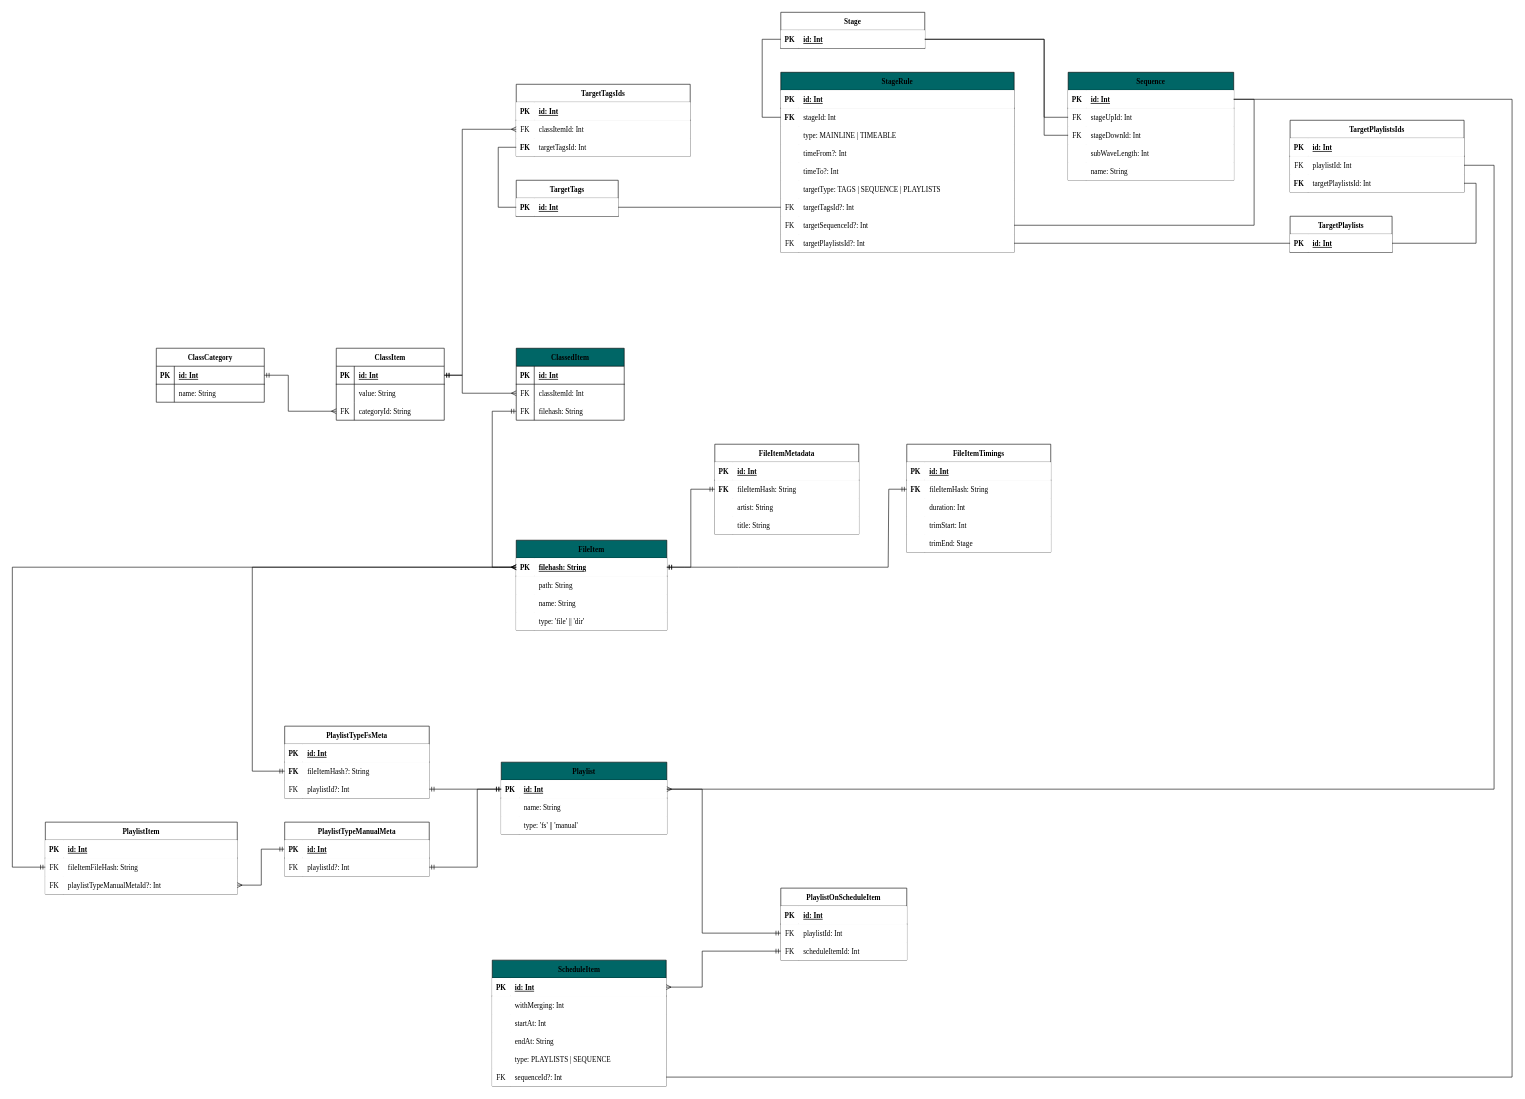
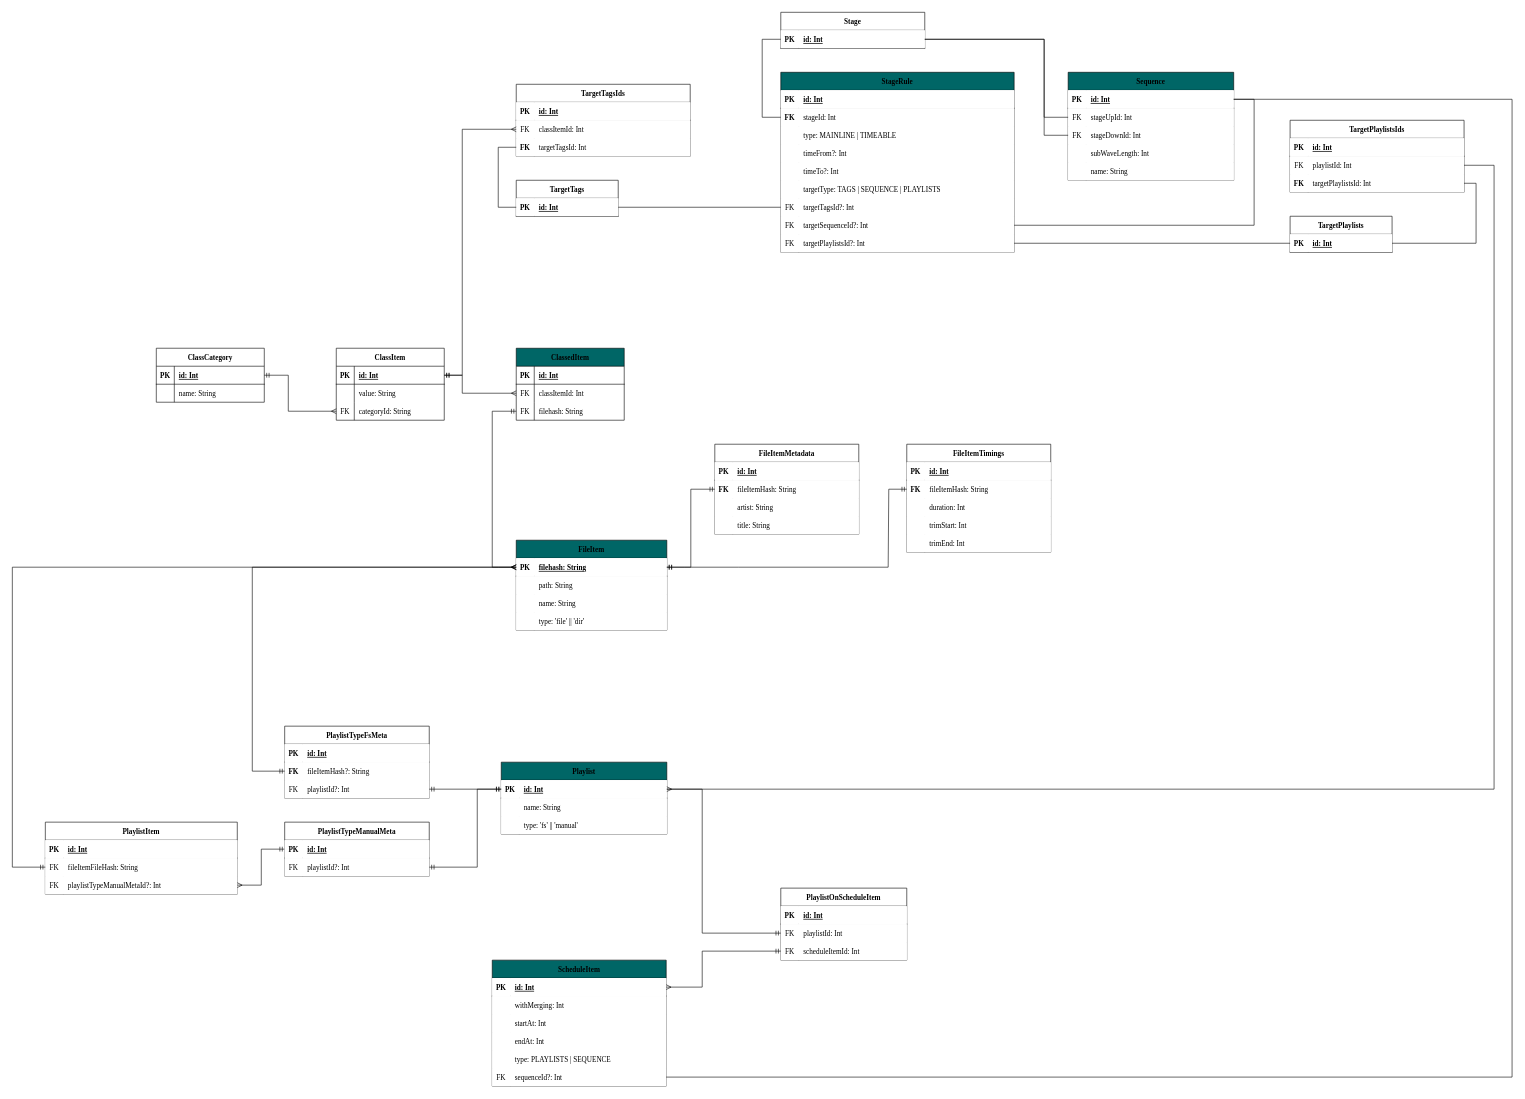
node "trimEnd: Stage": label "trimEnd: Stage" -> "trimEnd: Int"
node "endAt: String": label "endAt: String" -> "endAt: Int"
